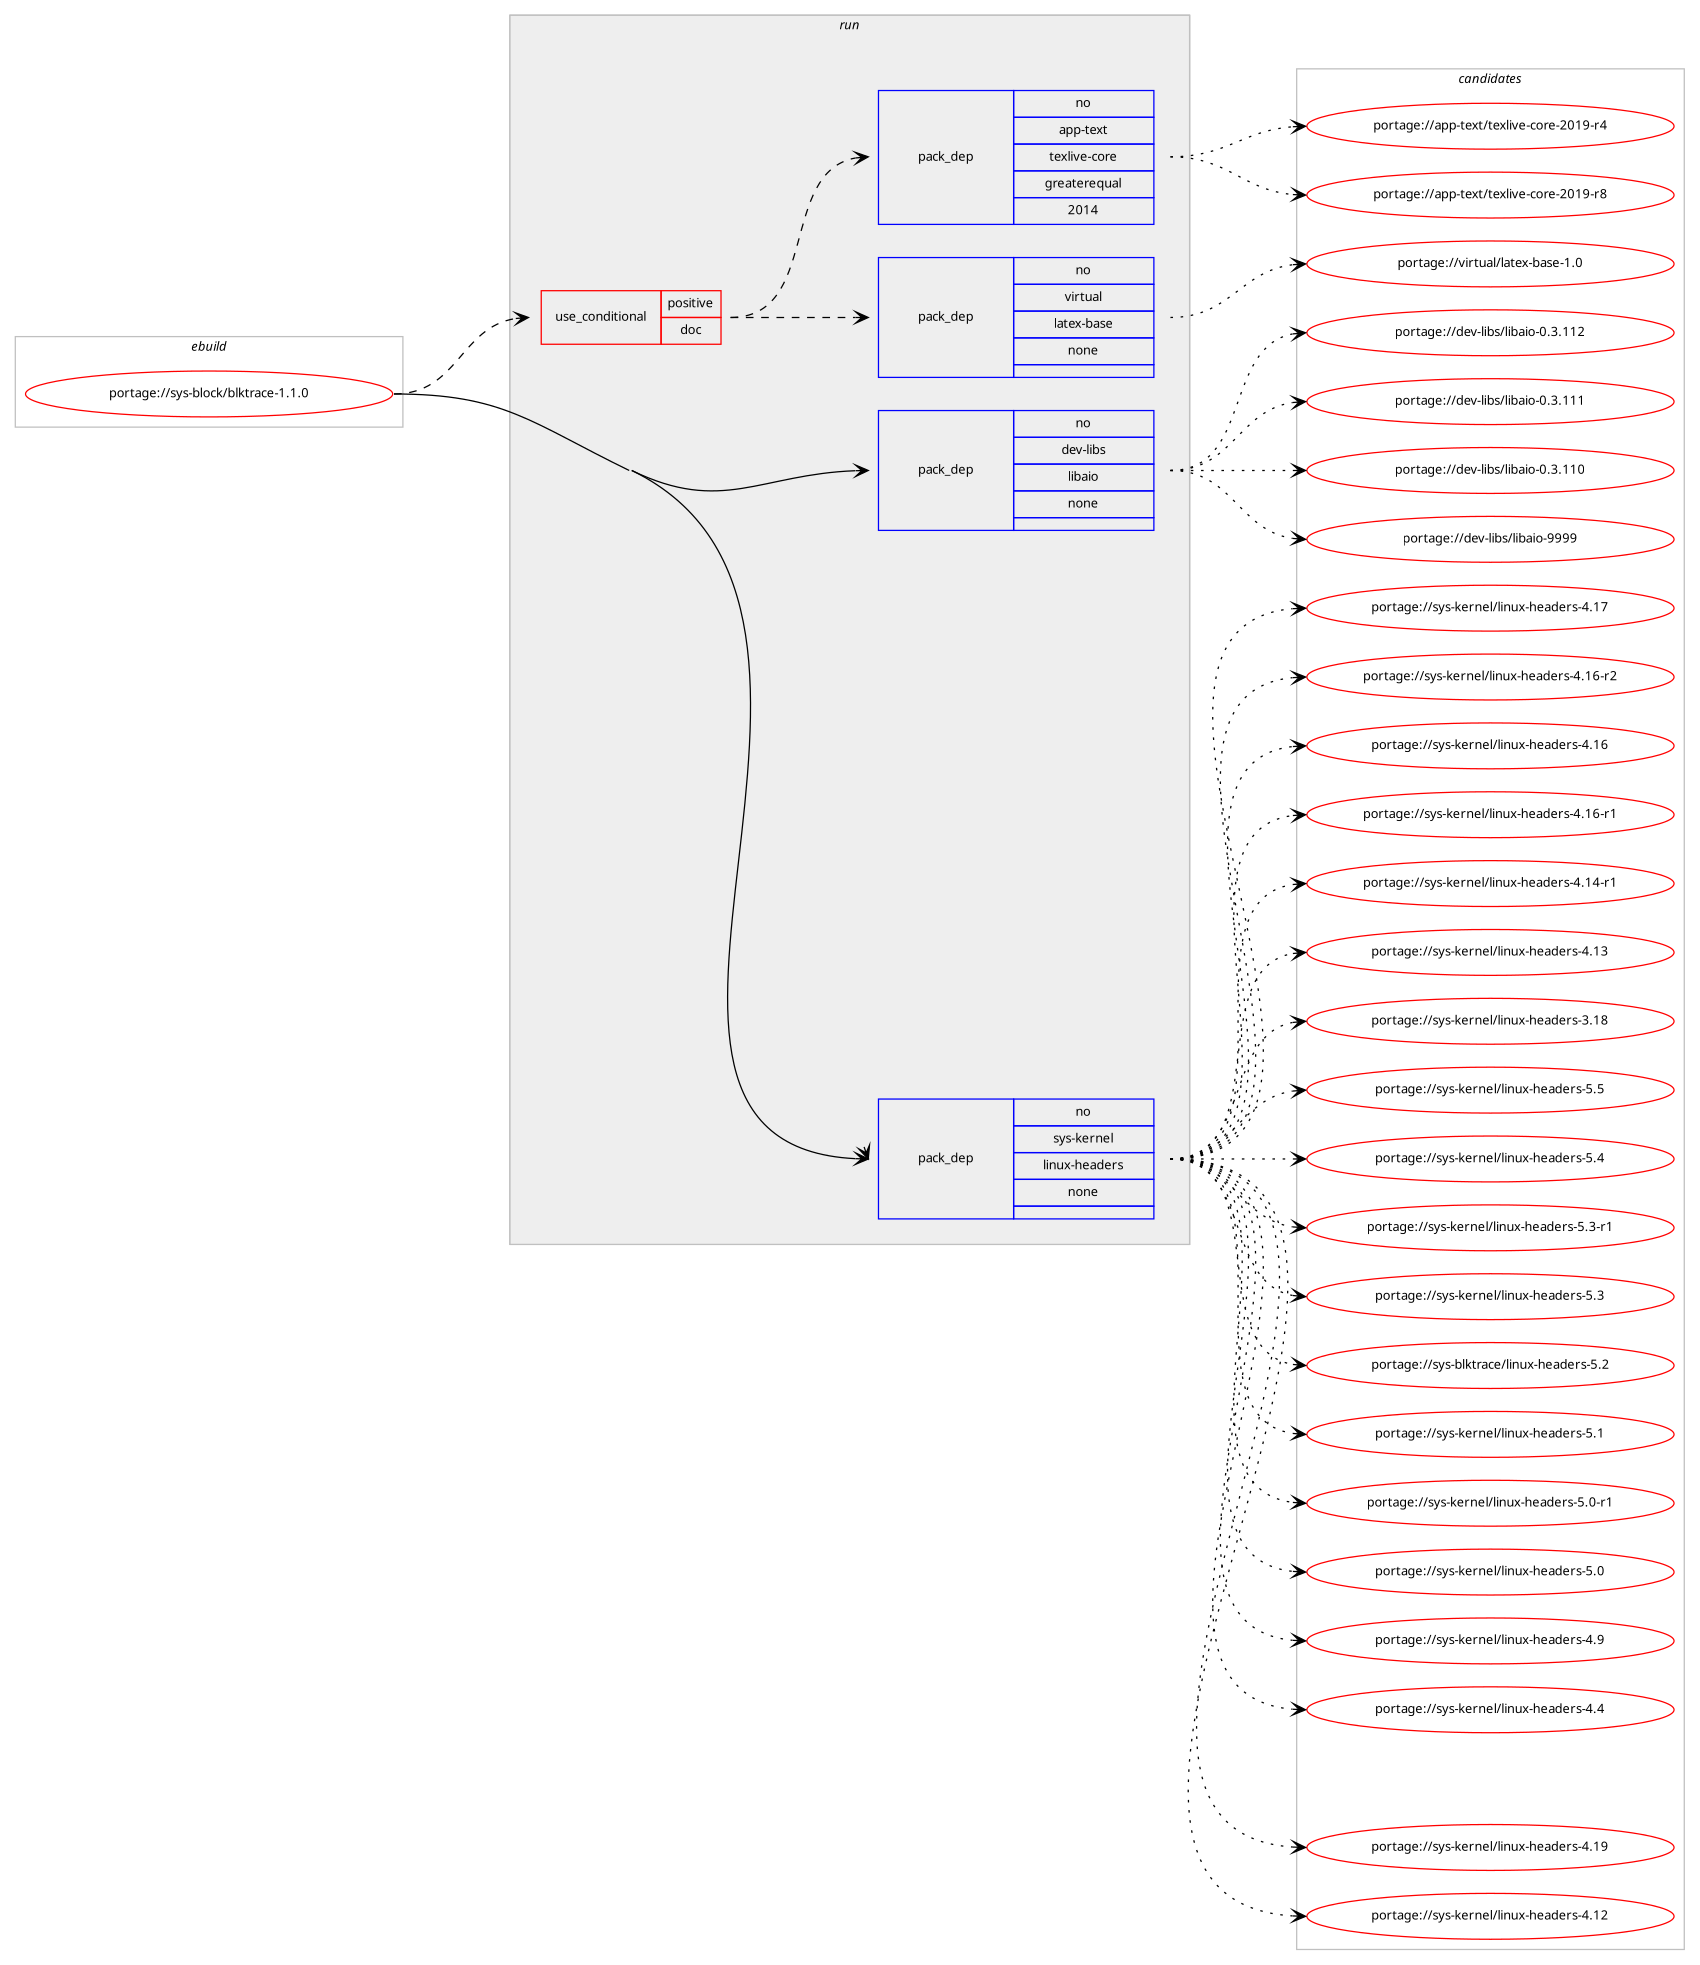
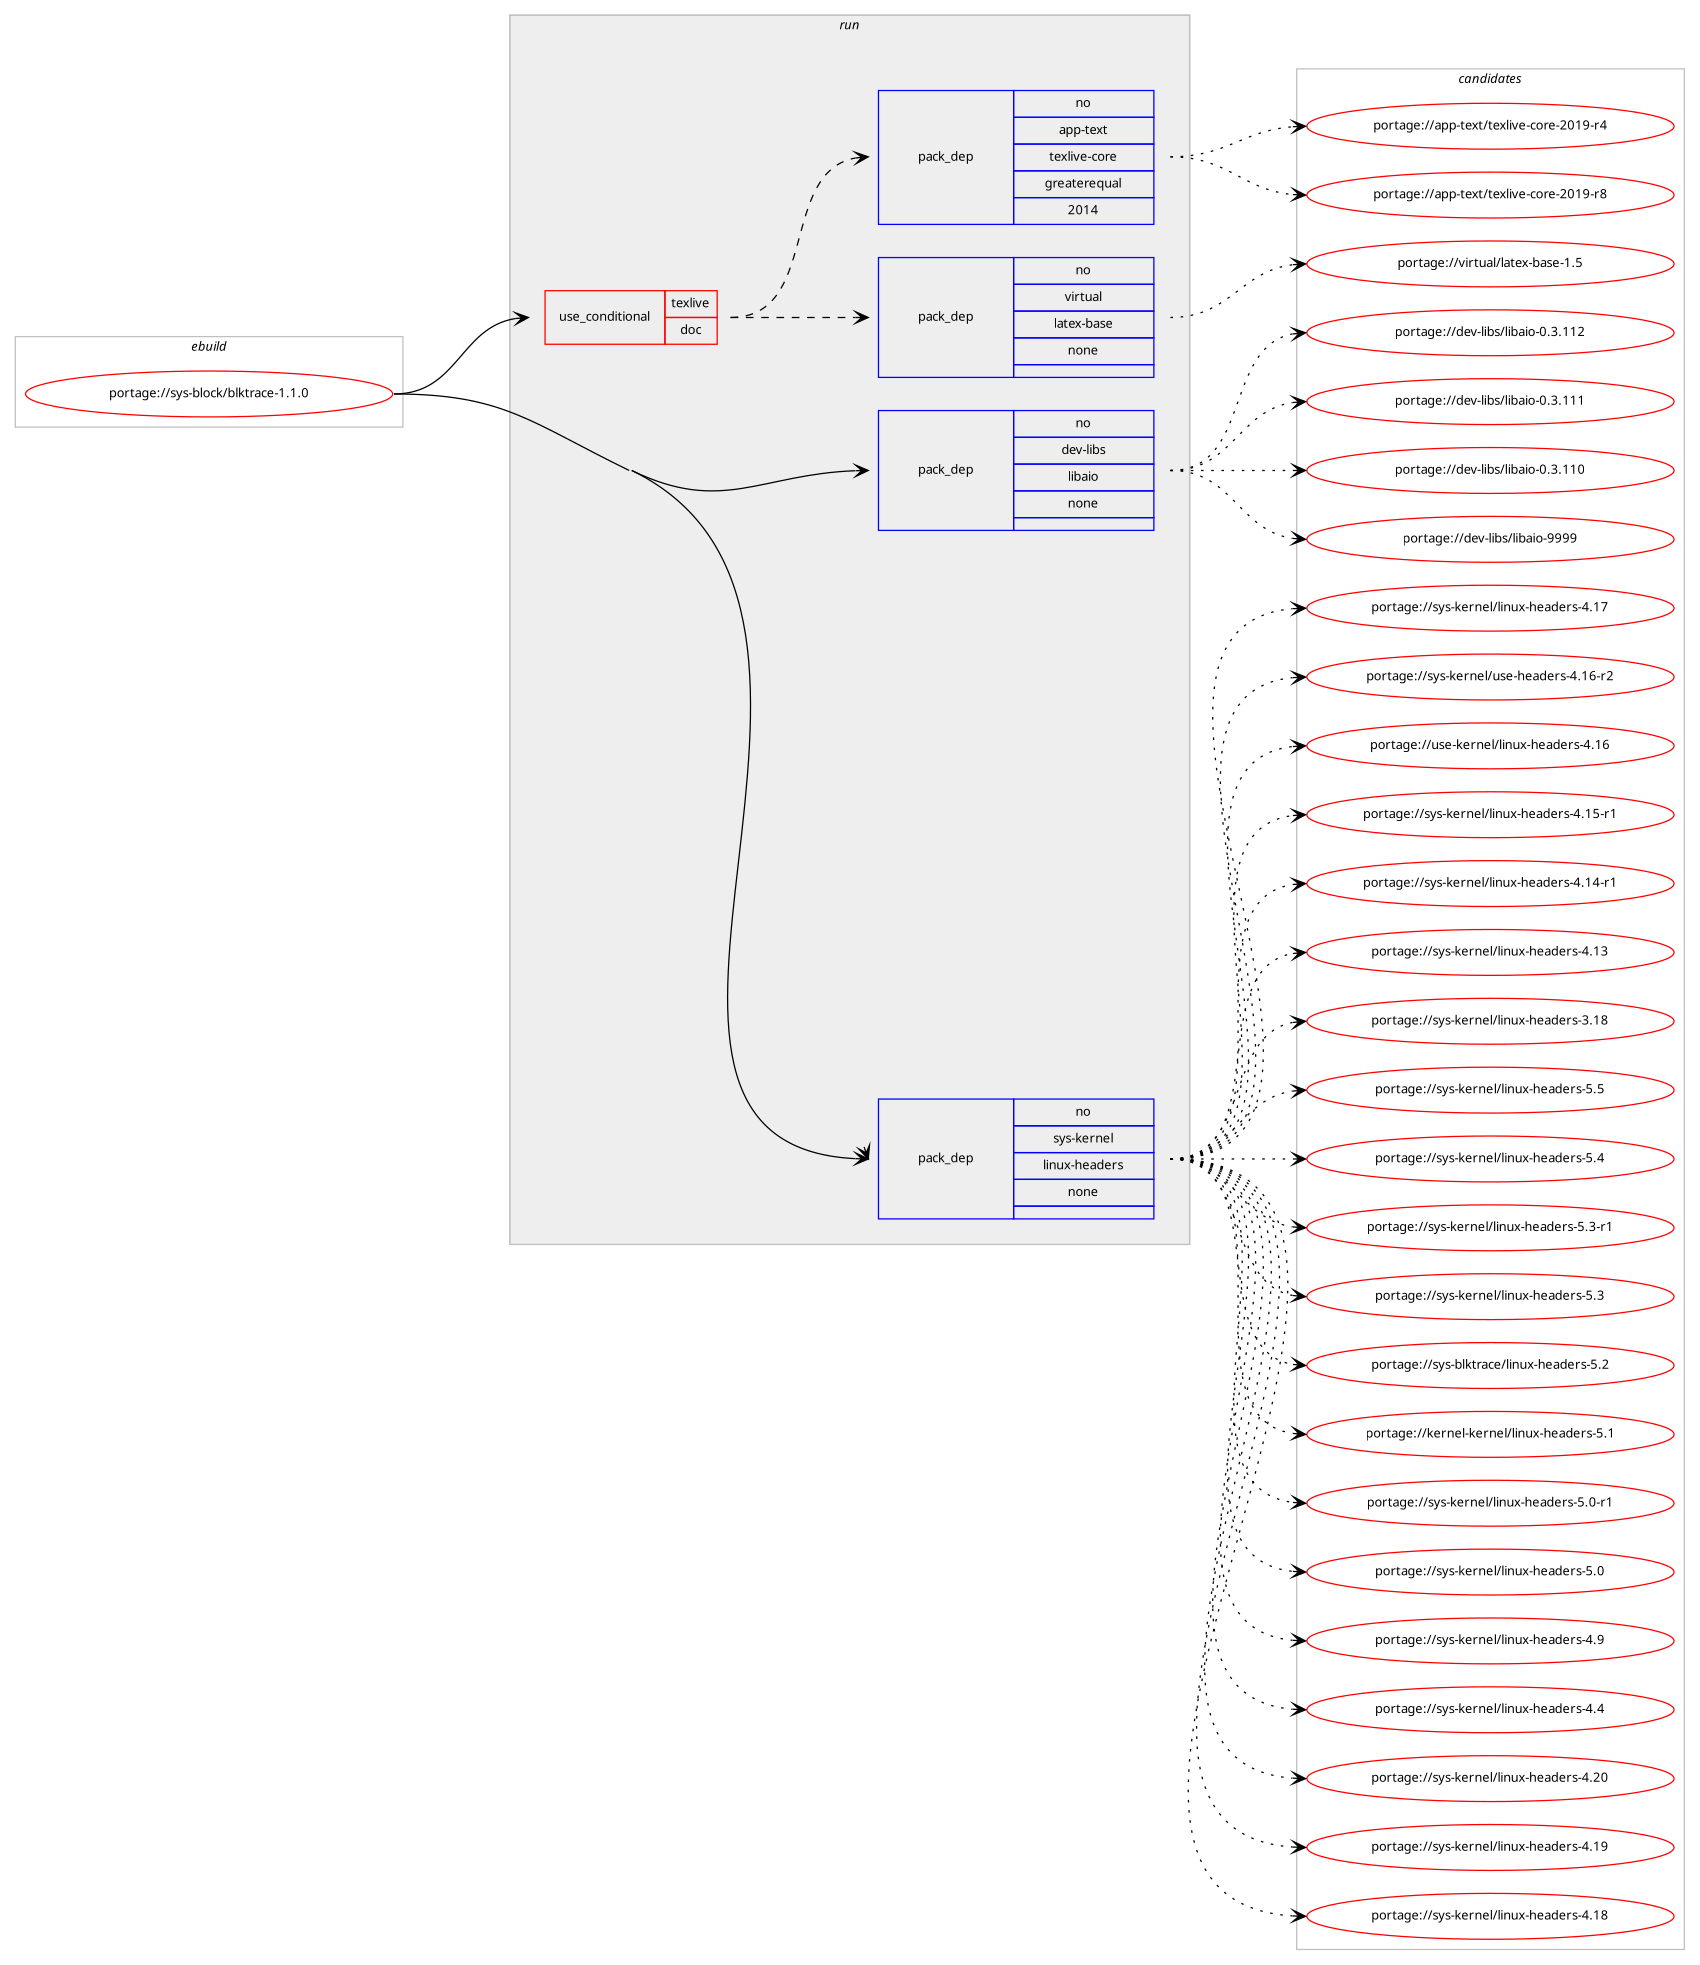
node "portage://virtual/latex-base-1.0": label "portage://virtual/latex-base-1.0" -> "portage://virtual/latex-base-1.5"
node "use_conditional": text "positive" -> "texlive"
edge "portage://sys-block/blktrace-1.1.0" -> "use_conditional": style dashed -> solid
node "portage://sys-kernel/linux-headers-4.16-r2": label "portage://sys-kernel/linux-headers-4.16-r2" -> "portage://sys-kernel/use-headers-4.16-r2"
node "portage://sys-kernel/linux-headers-4.16": label "portage://sys-kernel/linux-headers-4.16" -> "portage://use-kernel/linux-headers-4.16"
node "portage://sys-kernel/linux-headers-4.16-r1": label "portage://sys-kernel/linux-headers-4.16-r1" -> "portage://sys-kernel/linux-headers-4.15-r1"
node "portage://sys-kernel/linux-headers-5.1": label "portage://sys-kernel/linux-headers-5.1" -> "portage://kernel-kernel/linux-headers-5.1"
node "portage://sys-kernel/linux-headers-4.20": added
node "portage://sys-kernel/linux-headers-4.12": label "portage://sys-kernel/linux-headers-4.12" -> "portage://sys-kernel/linux-headers-4.18"
